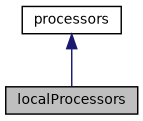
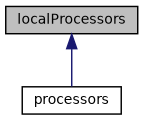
edge "localProcessors" -> "processors": reversed
